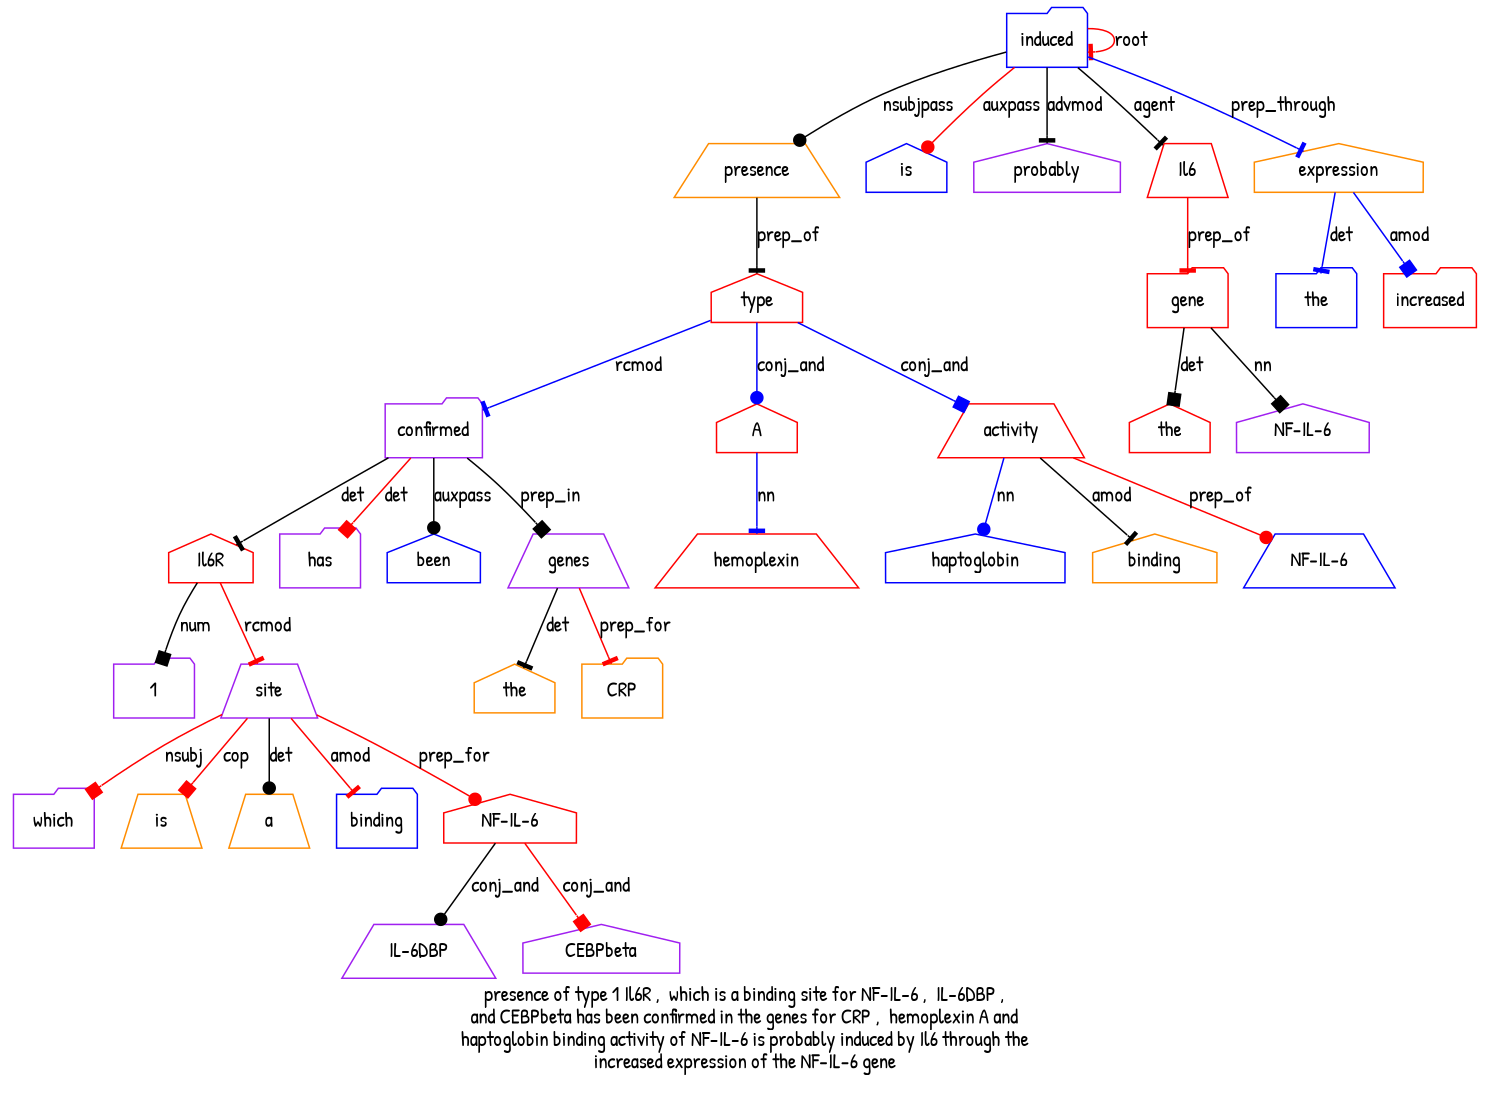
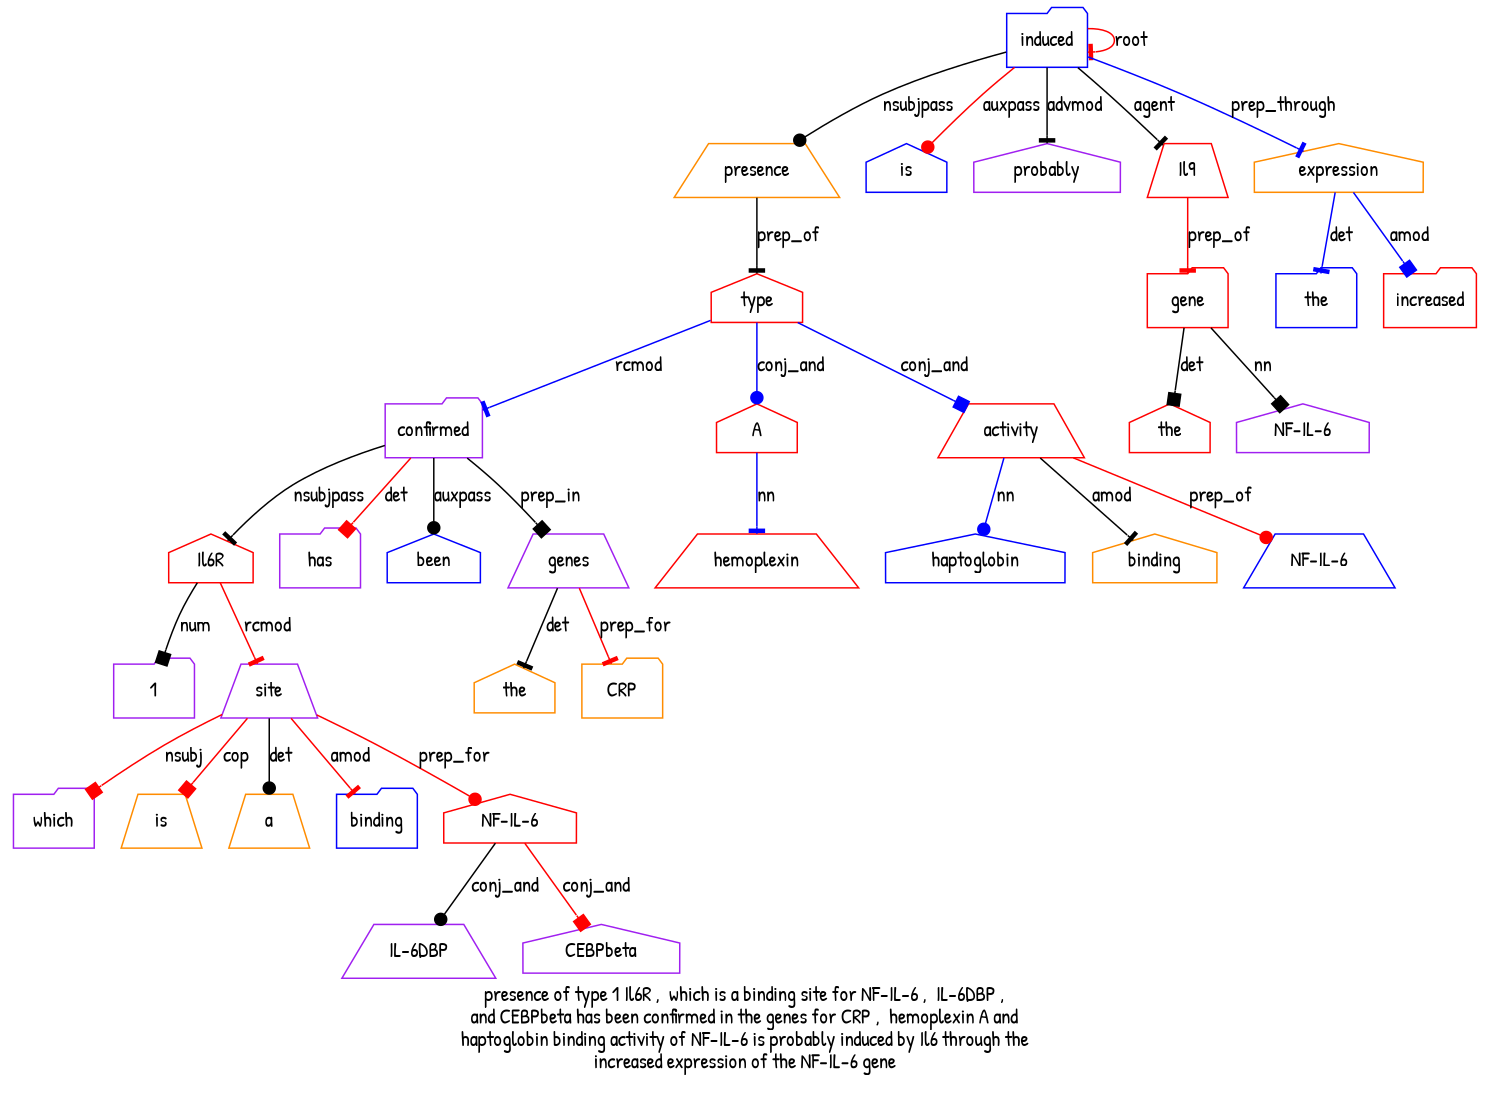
node "Il6": label "Il6" -> "Il9"
edge "confirmed" -> "Il6R": label "det" -> "nsubjpass"
